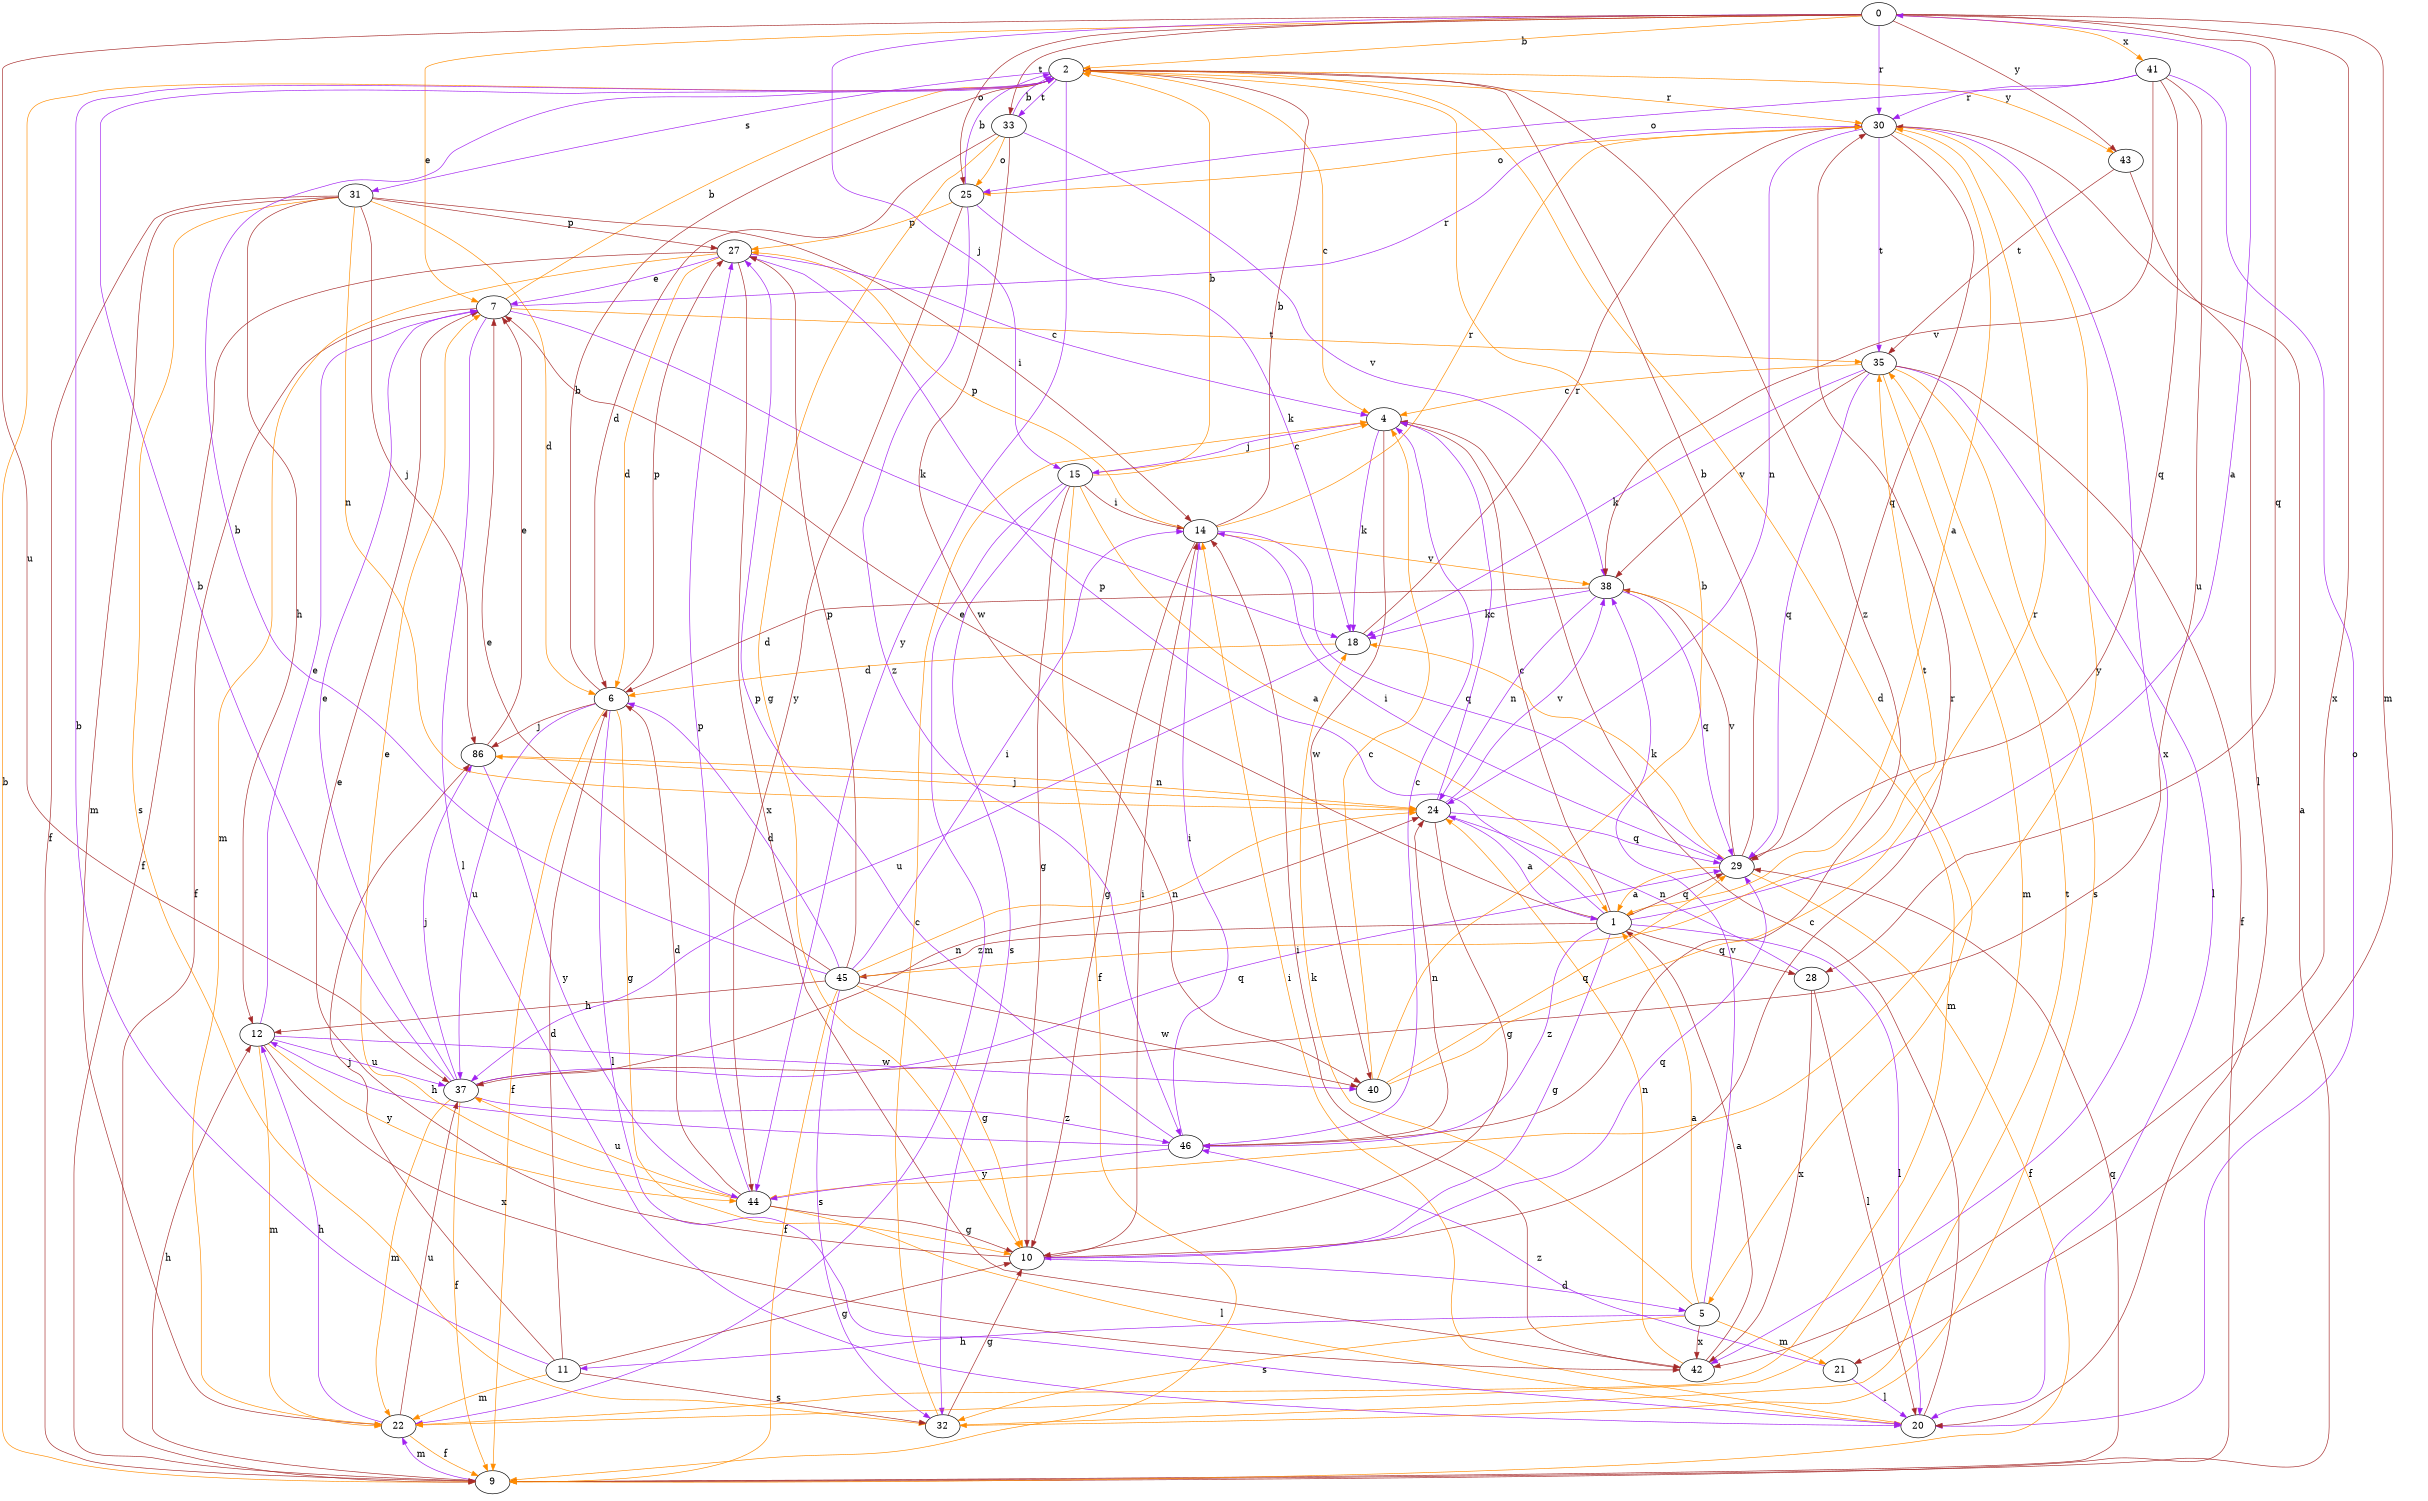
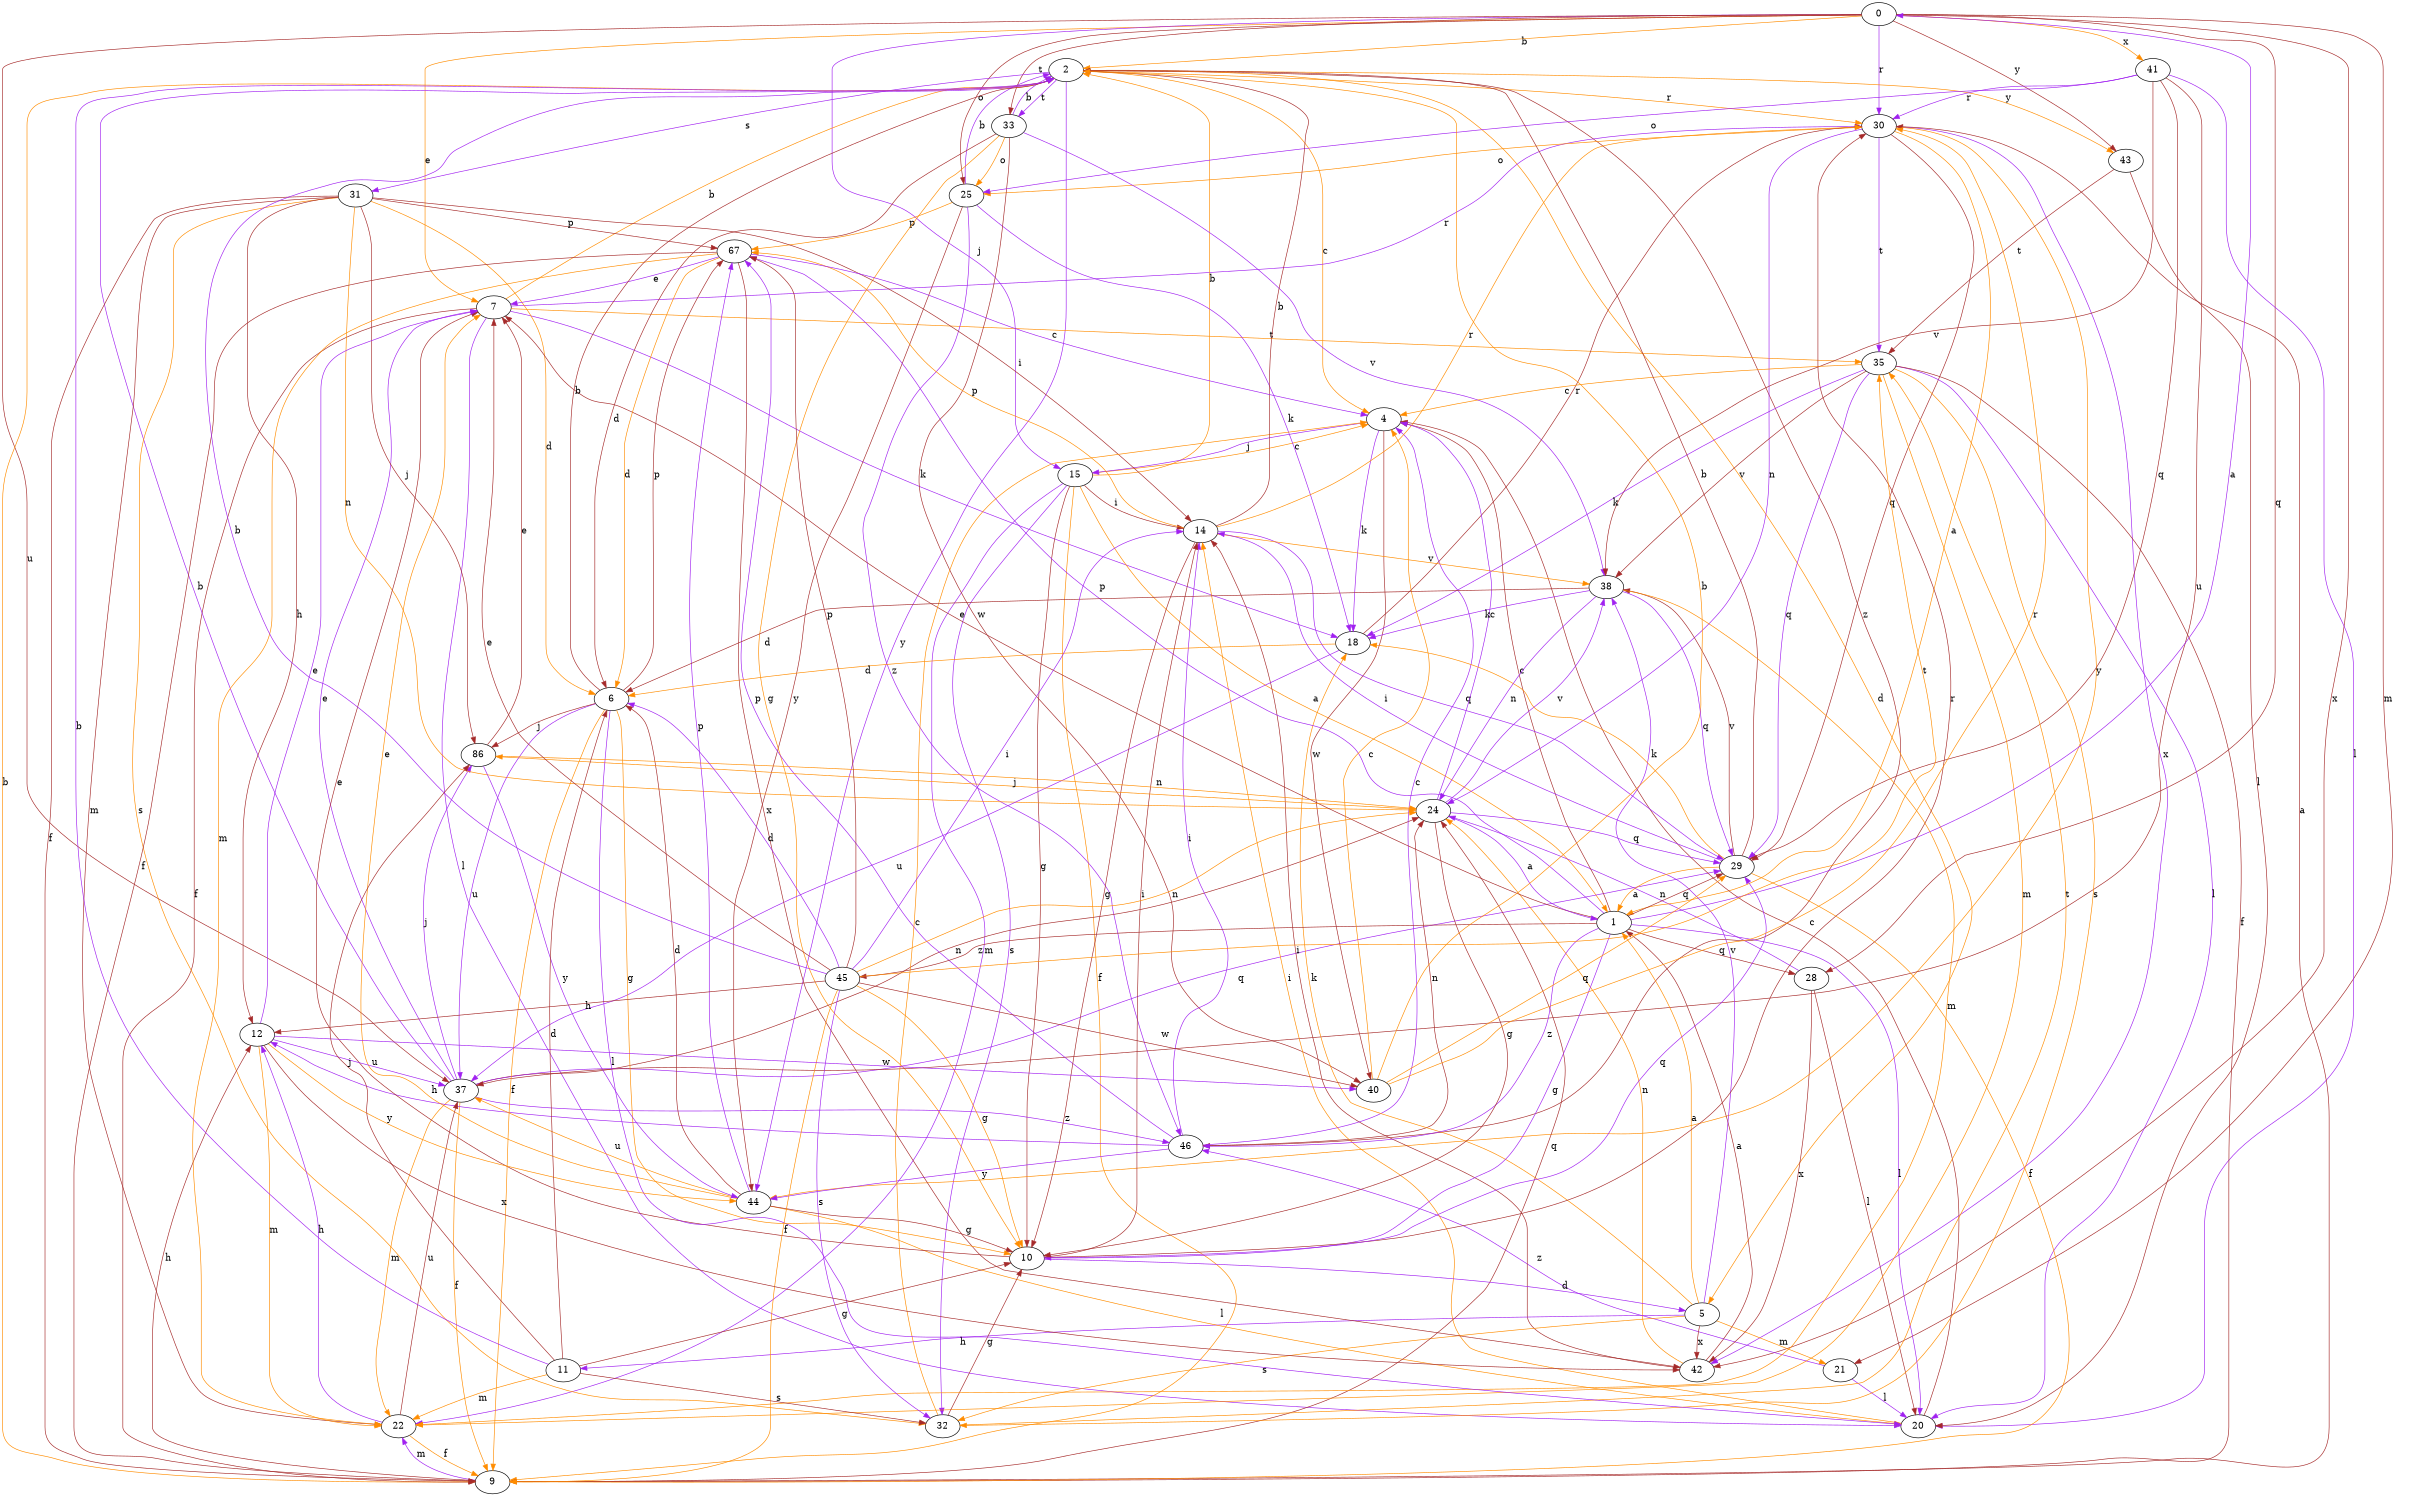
node "27": label "27" -> "67"
edge "41" -> "20": label "o" -> "l"
edge "9" -> "29": now "9" -> "24"
